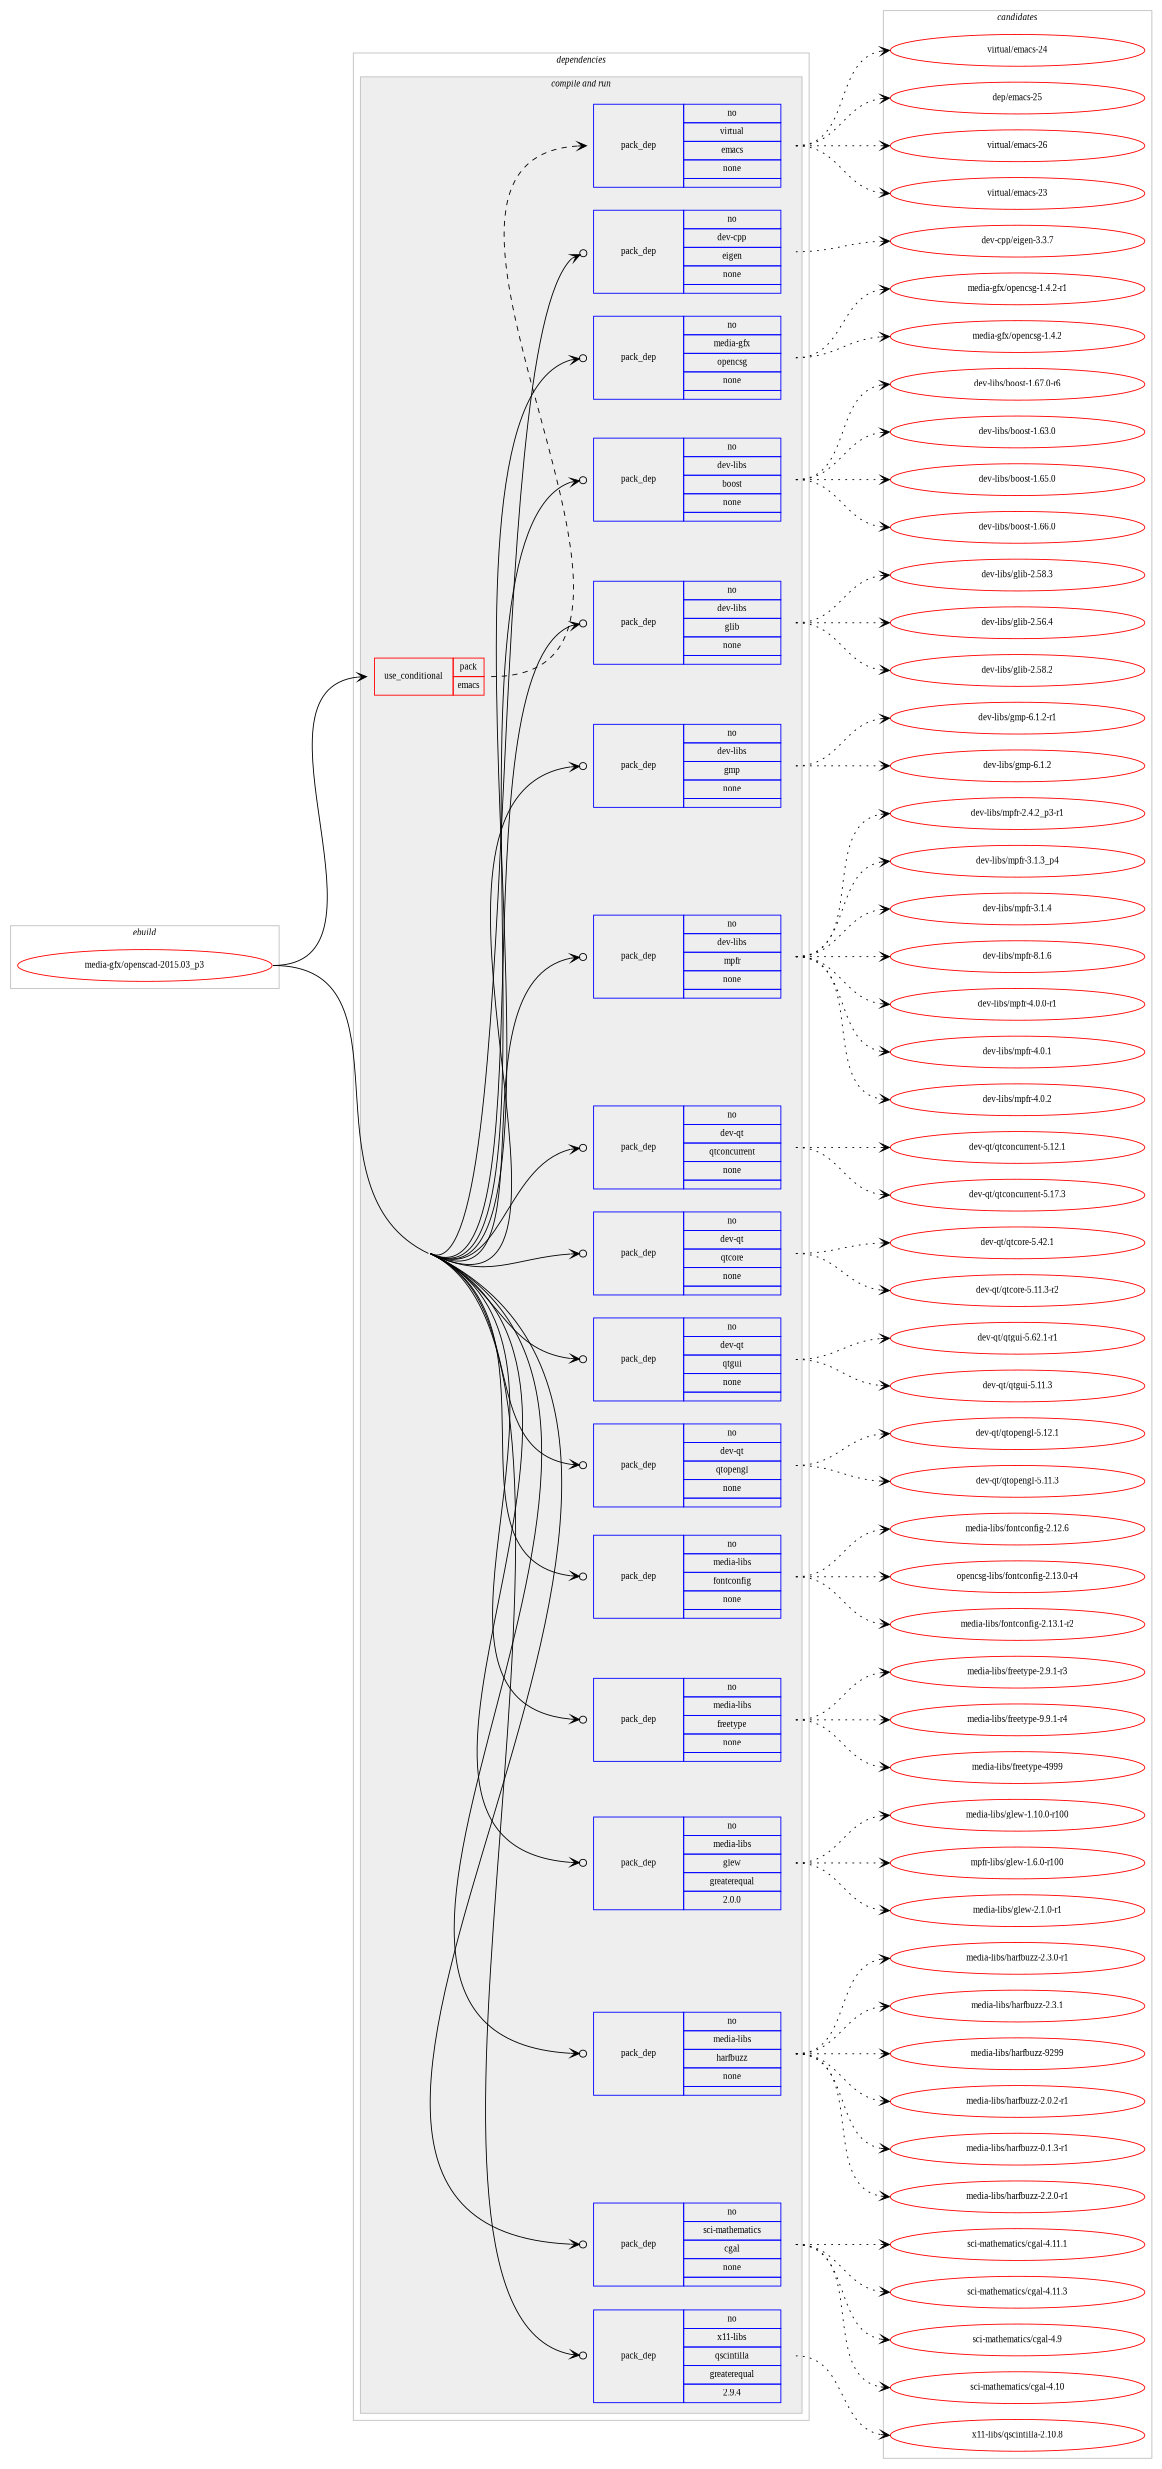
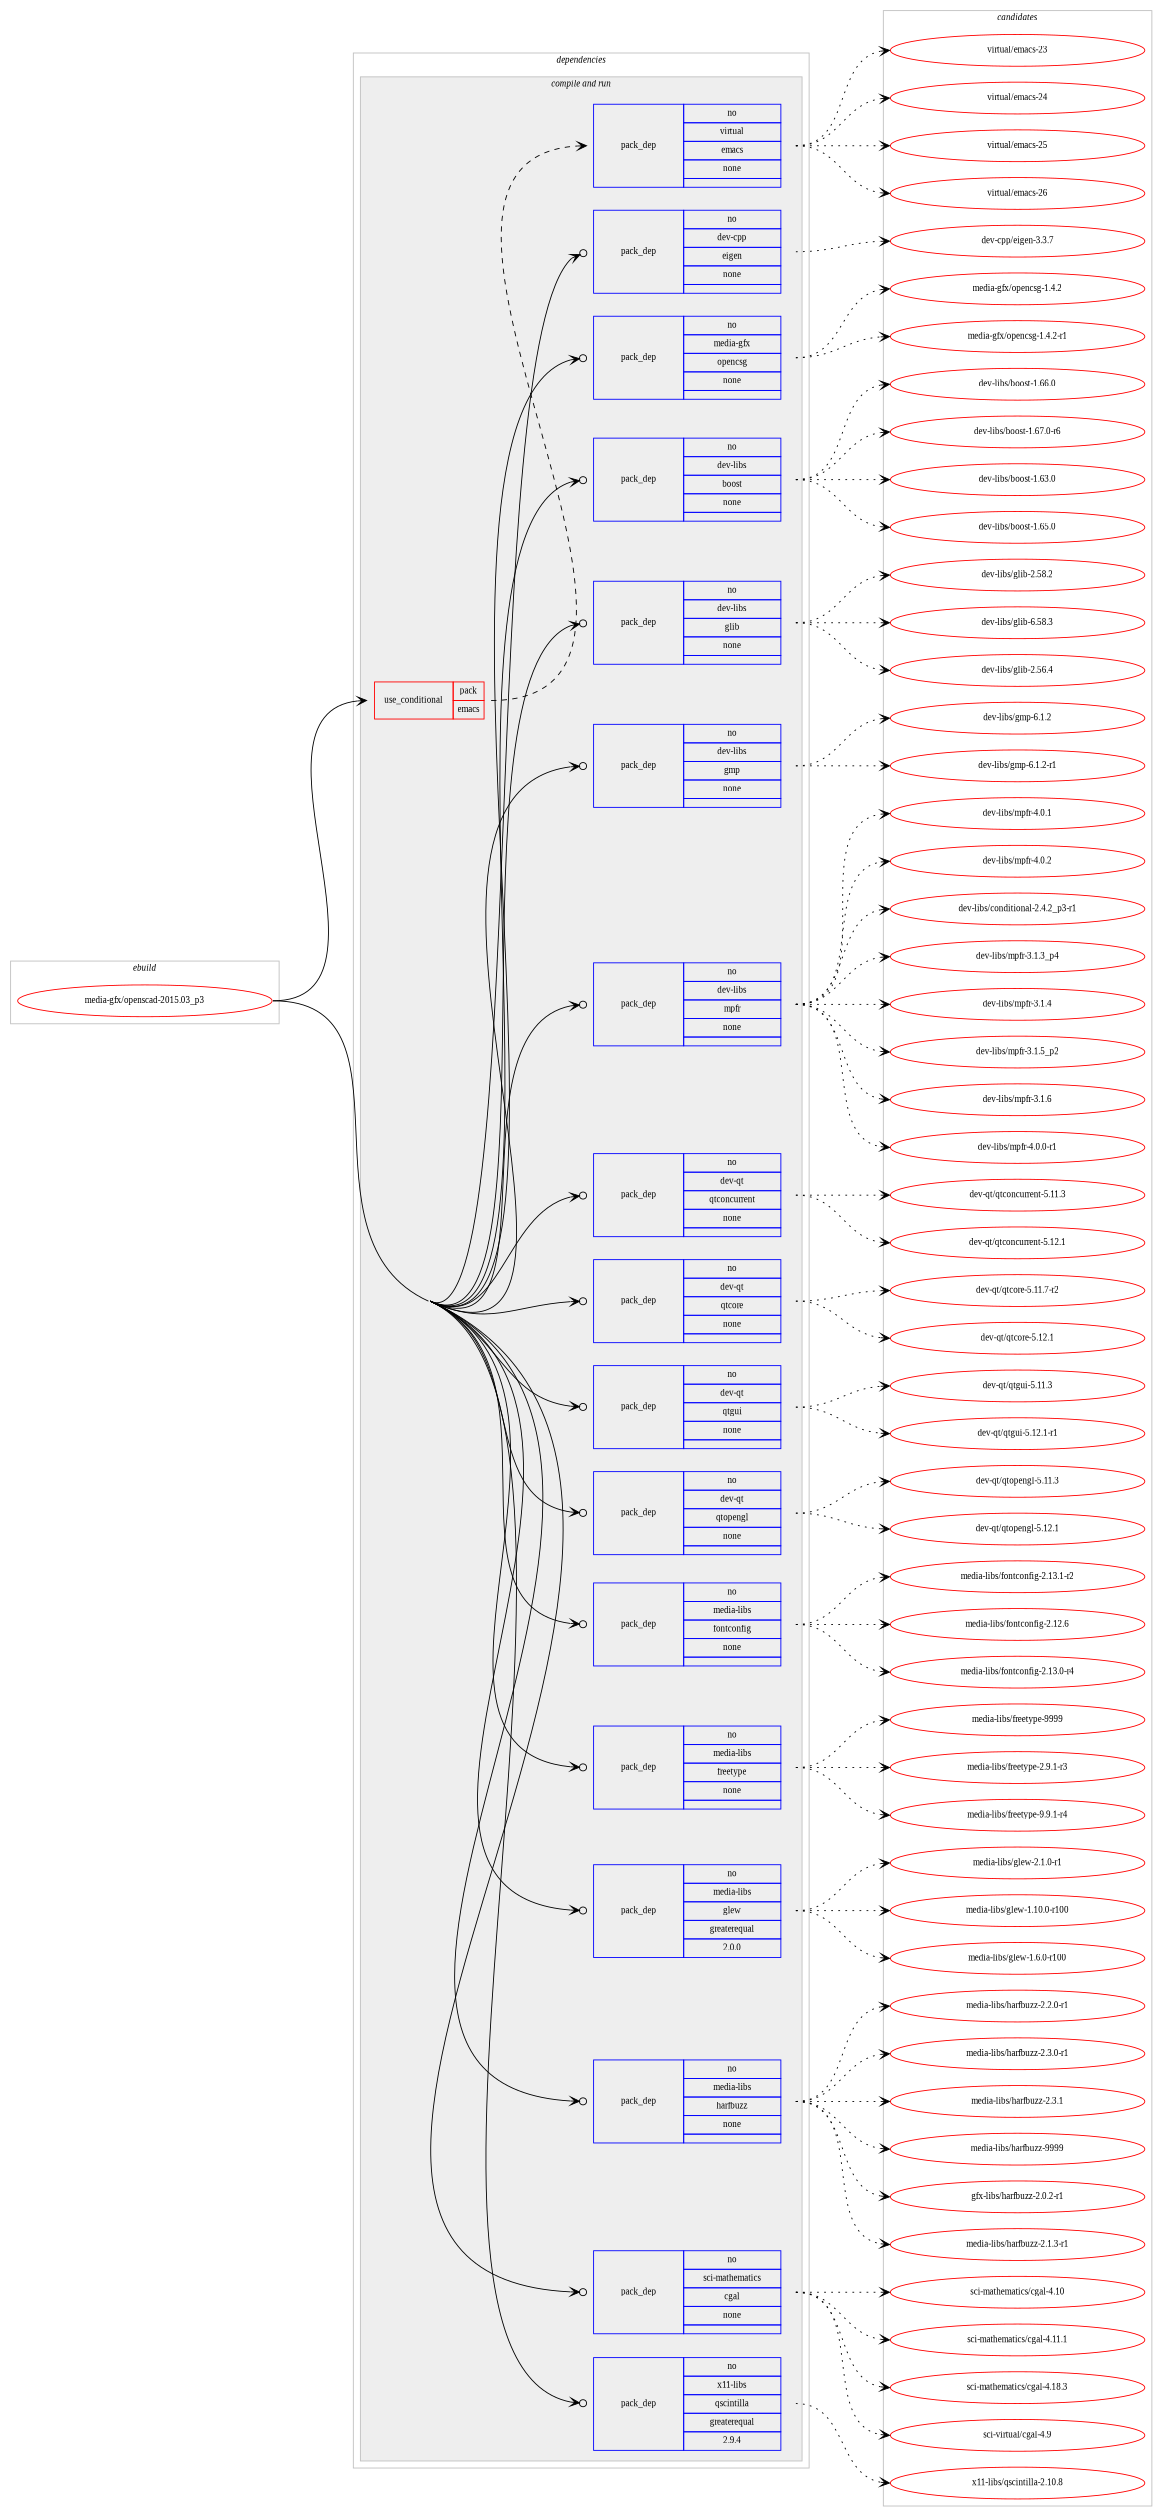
node "dep/emacs-25": label "dep/emacs-25" -> "virtual/emacs-25"
node "dev-libs/glib-2.58.3": label "dev-libs/glib-2.58.3" -> "dev-libs/glib-6.58.3"
node "dev-libs/mpfr-2.4.2_p3-r1": label "dev-libs/mpfr-2.4.2_p3-r1" -> "dev-libs/conditional-2.4.2_p3-r1"
node "dev-libs/mpfr-8.1.6": label "dev-libs/mpfr-8.1.6" -> "dev-libs/mpfr-3.1.6"
node "dev-libs/mpfr-3.1.5_p2": added
node "dev-qt/qtconcurrent-5.17.3": label "dev-qt/qtconcurrent-5.17.3" -> "dev-qt/qtconcurrent-5.11.3"
node "dev-qt/qtcore-5.42.1": label "dev-qt/qtcore-5.42.1" -> "dev-qt/qtcore-5.12.1"
node "dev-qt/qtcore-5.11.3-r2": label "dev-qt/qtcore-5.11.3-r2" -> "dev-qt/qtcore-5.11.7-r2"
node "dev-qt/qtgui-5.62.1-r1": label "dev-qt/qtgui-5.62.1-r1" -> "dev-qt/qtgui-5.12.1-r1"
node "opencsg-libs/fontconfig-2.13.0-r4": label "opencsg-libs/fontconfig-2.13.0-r4" -> "media-libs/fontconfig-2.13.0-r4"
node "media-libs/freetype-4999": label "media-libs/freetype-4999" -> "media-libs/freetype-9999"
node "mpfr-libs/glew-1.6.0-r100": label "mpfr-libs/glew-1.6.0-r100" -> "media-libs/glew-1.6.0-r100"
node "media-libs/harfbuzz-9299": label "media-libs/harfbuzz-9299" -> "media-libs/harfbuzz-9999"
node "media-libs/harfbuzz-2.0.2-r1": label "media-libs/harfbuzz-2.0.2-r1" -> "gfx-libs/harfbuzz-2.0.2-r1"
node "media-libs/harfbuzz-0.1.3-r1": label "media-libs/harfbuzz-0.1.3-r1" -> "media-libs/harfbuzz-2.1.3-r1"
node "sci-mathematics/cgal-4.11.3": label "sci-mathematics/cgal-4.11.3" -> "sci-mathematics/cgal-4.18.3"
node "sci-mathematics/cgal-4.9": label "sci-mathematics/cgal-4.9" -> "sci-virtual/cgal-4.9"
